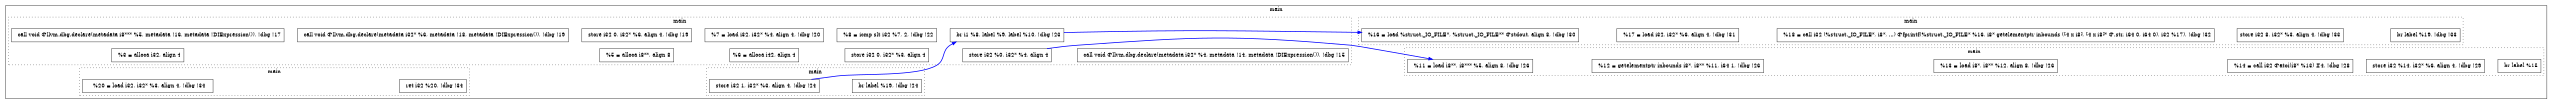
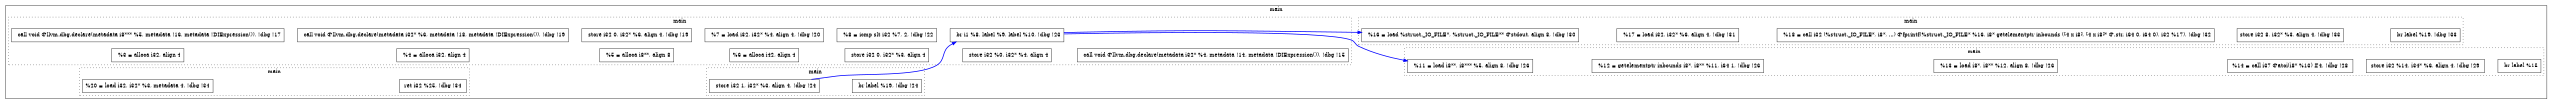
edge "store i32 %0, i32* %4, align 4" -> "%11 = load i8**, i8*** %5, align 8, !dbg !26": now "br i1 %8, label %9, label %10, !dbg !23" -> "%11 = load i8**, i8*** %5, align 8, !dbg !26"
node "%4 = alloca i32, align 4": added
node "%14 = call i32 @atoi(i8* %13) #4, !dbg !28": label "%14 = call i32 @atoi(i8* %13) #4, !dbg !28" -> "%14 = call i37 @atoi(i8* %13) #4, !dbg !28"
node "store i32 %14, i32* %6, align 4, !dbg !29": label "store i32 %14, i32* %6, align 4, !dbg !29" -> "store i32 %14, i34* %6, align 4, !dbg !29"
node "%20 = load i32, i32* %3, align 4, !dbg !34": label "%20 = load i32, i32* %3, align 4, !dbg !34" -> "%20 = load i32, i32* %3, metadata 4, !dbg !34"
node "ret i32 %20, !dbg !34": label "ret i32 %20, !dbg !34" -> "ret i32 %25, !dbg !34"
